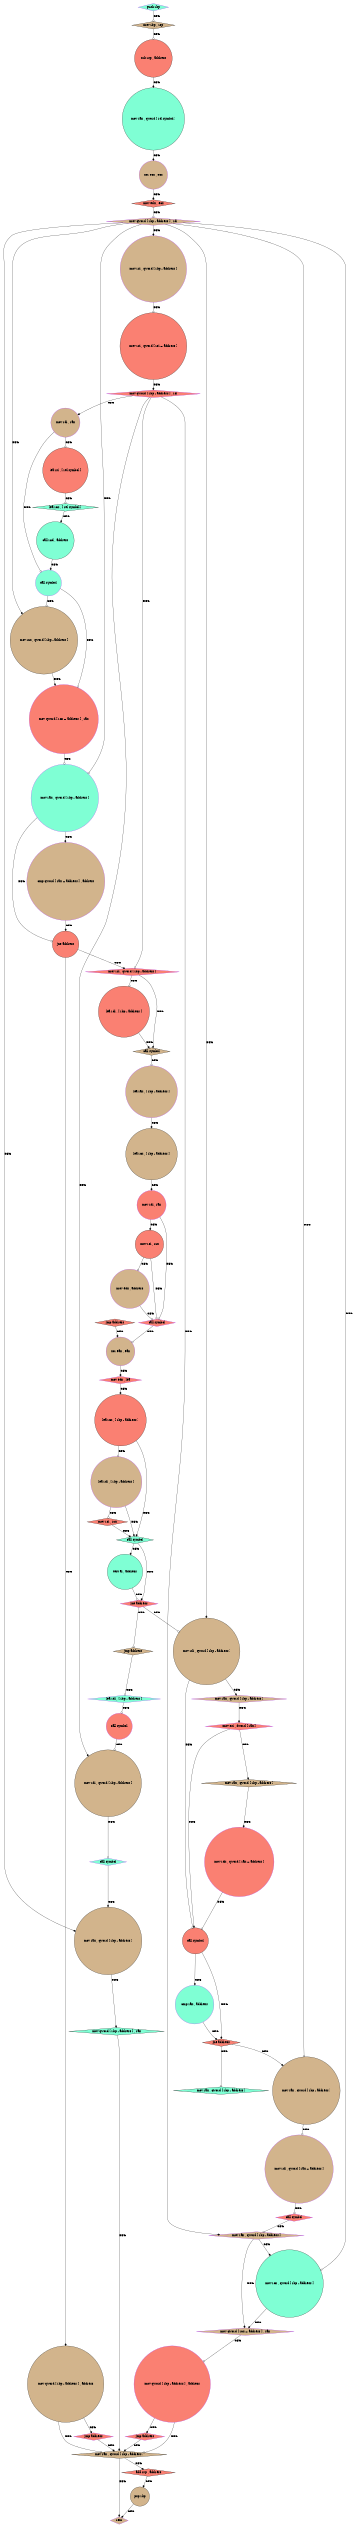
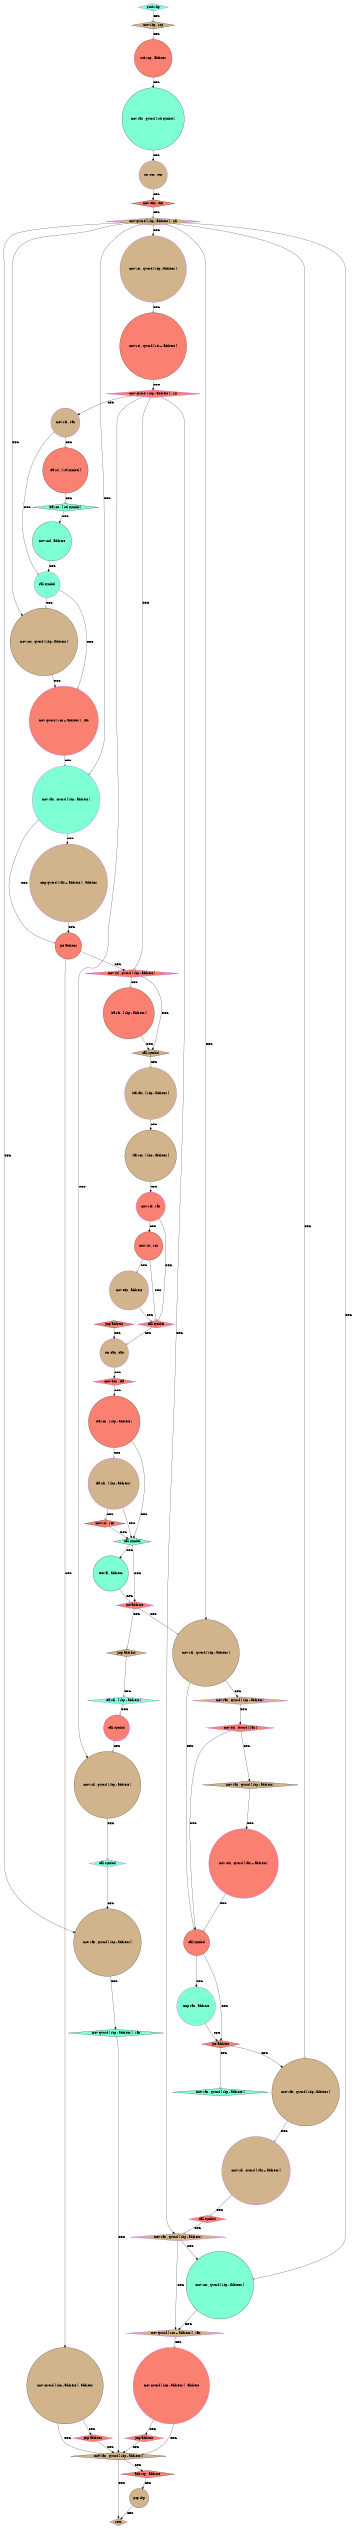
node "call r8d , address": label "call r8d , address" -> "mov r8d , address"
